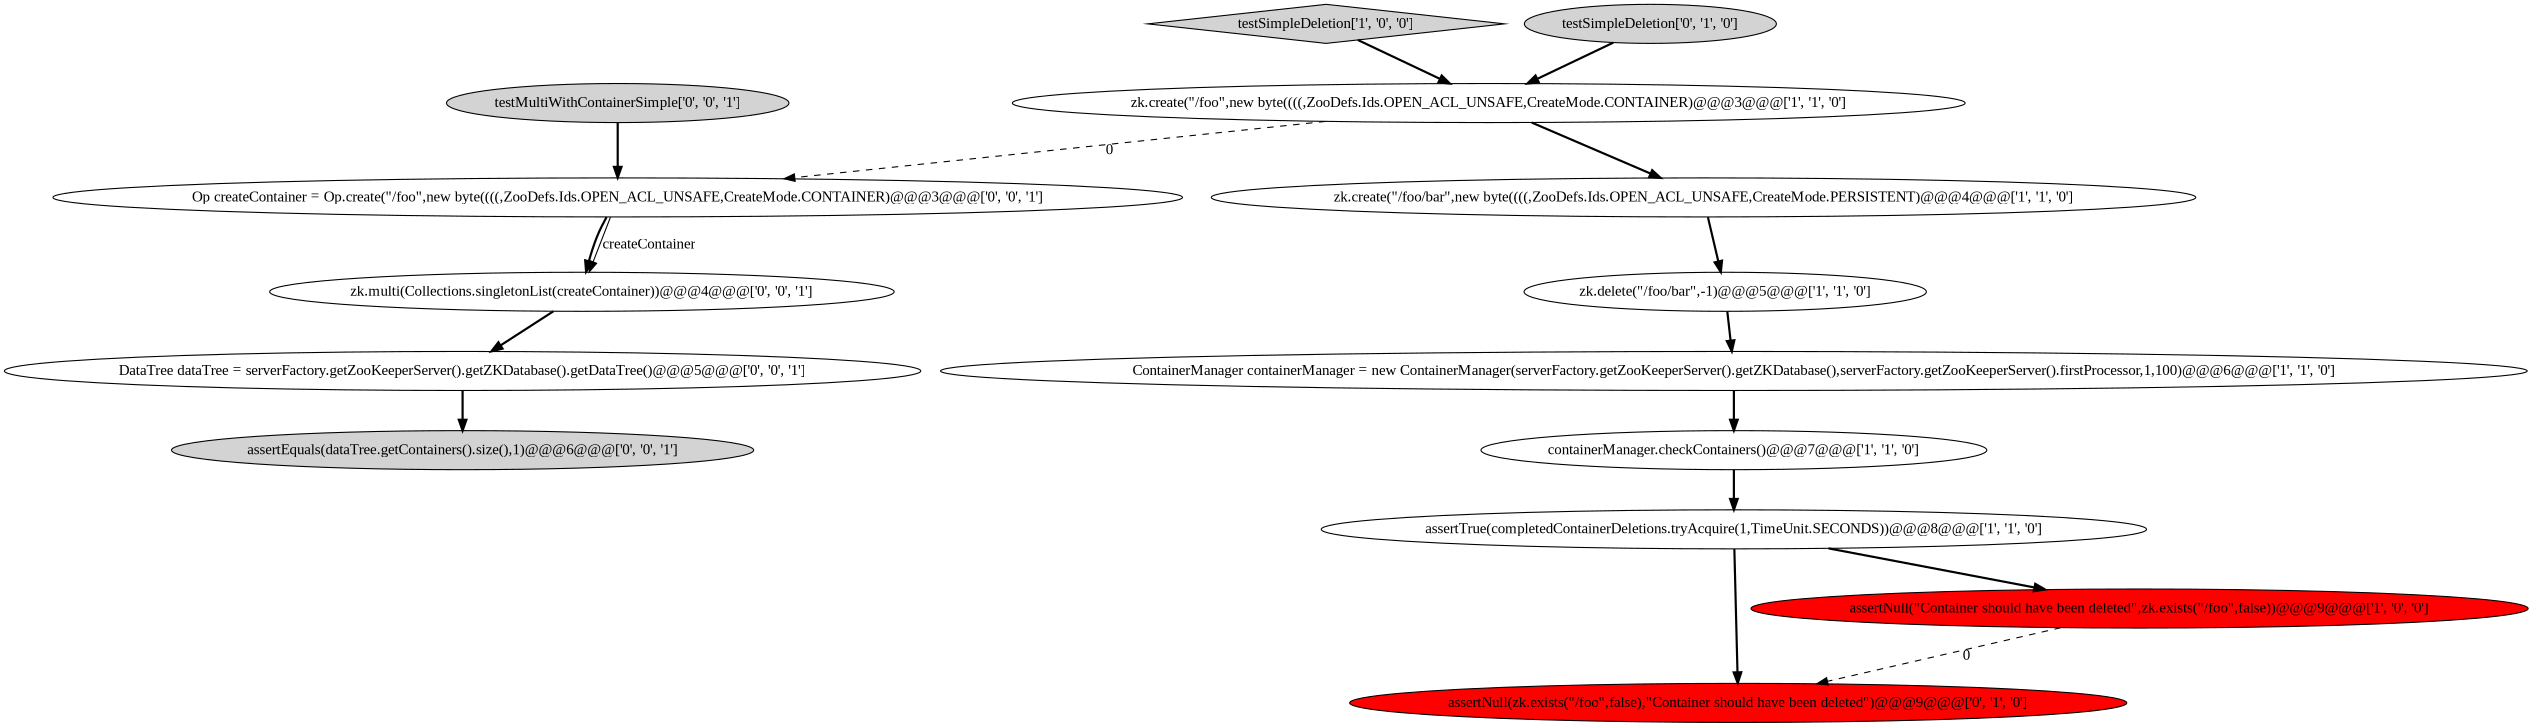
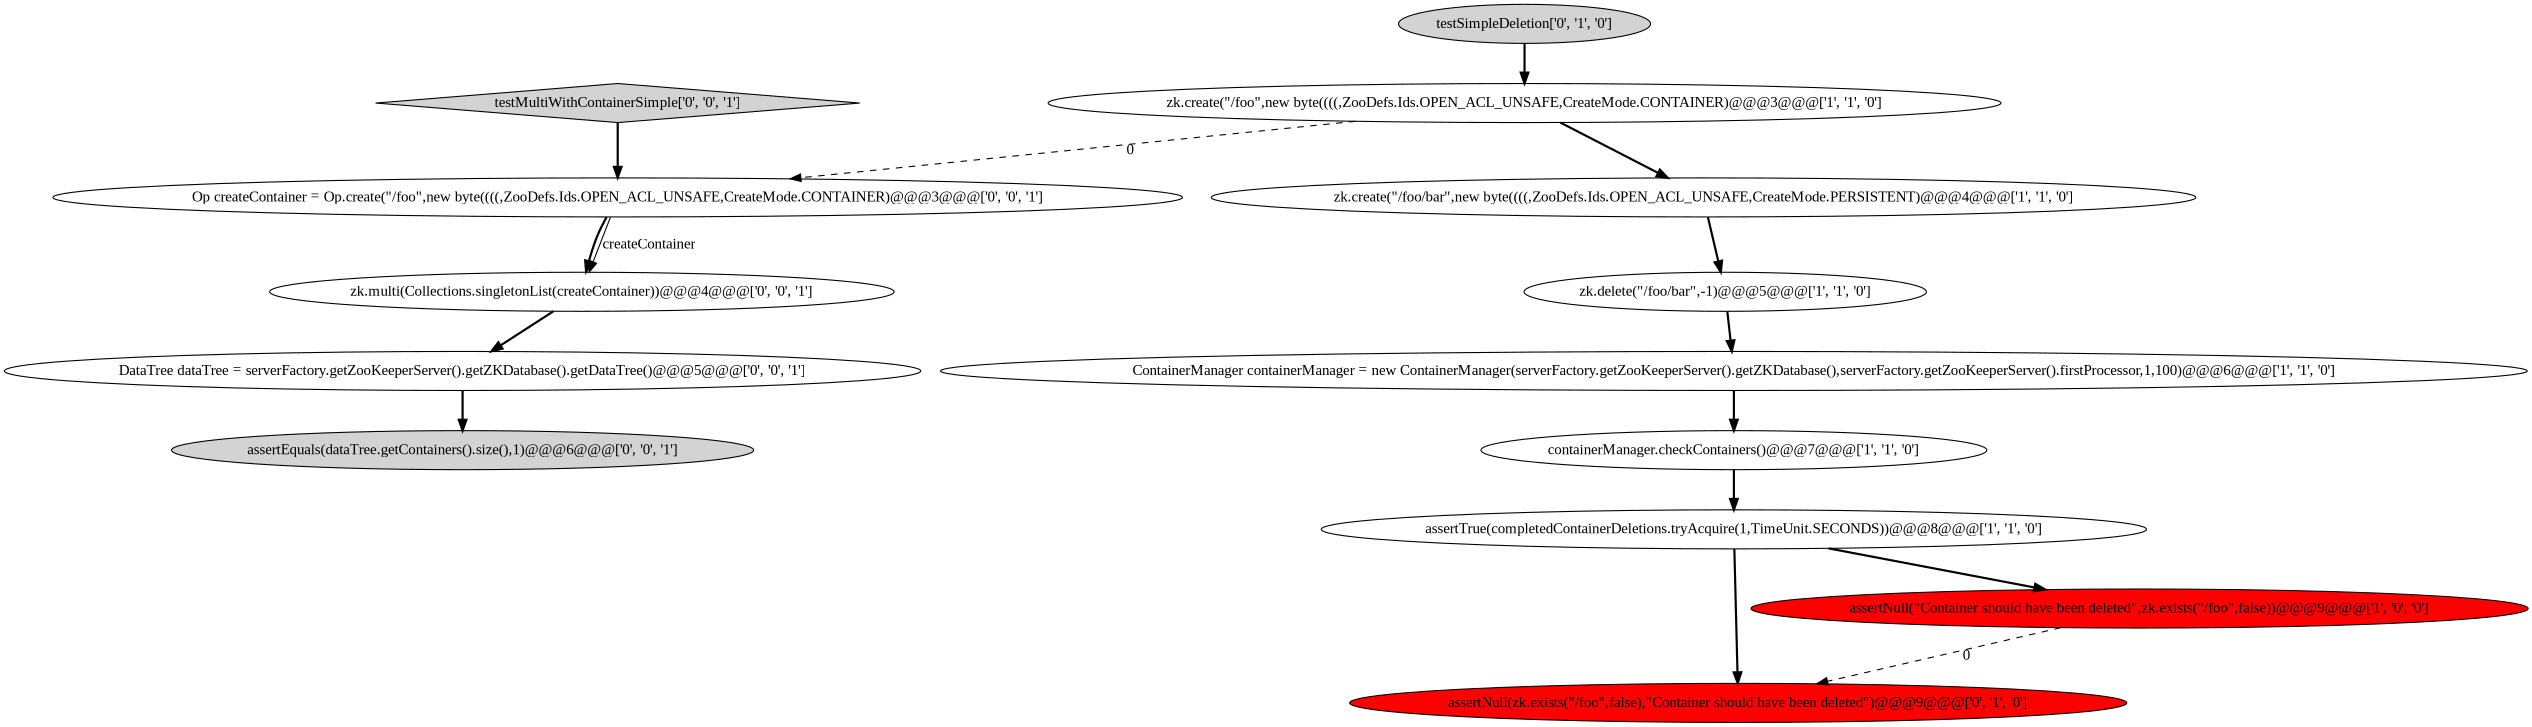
node "testSimpleDeletion['1', '0', '0']": removed
node "testMultiWithContainerSimple['0', '0', '1']": shape ellipse -> diamond
